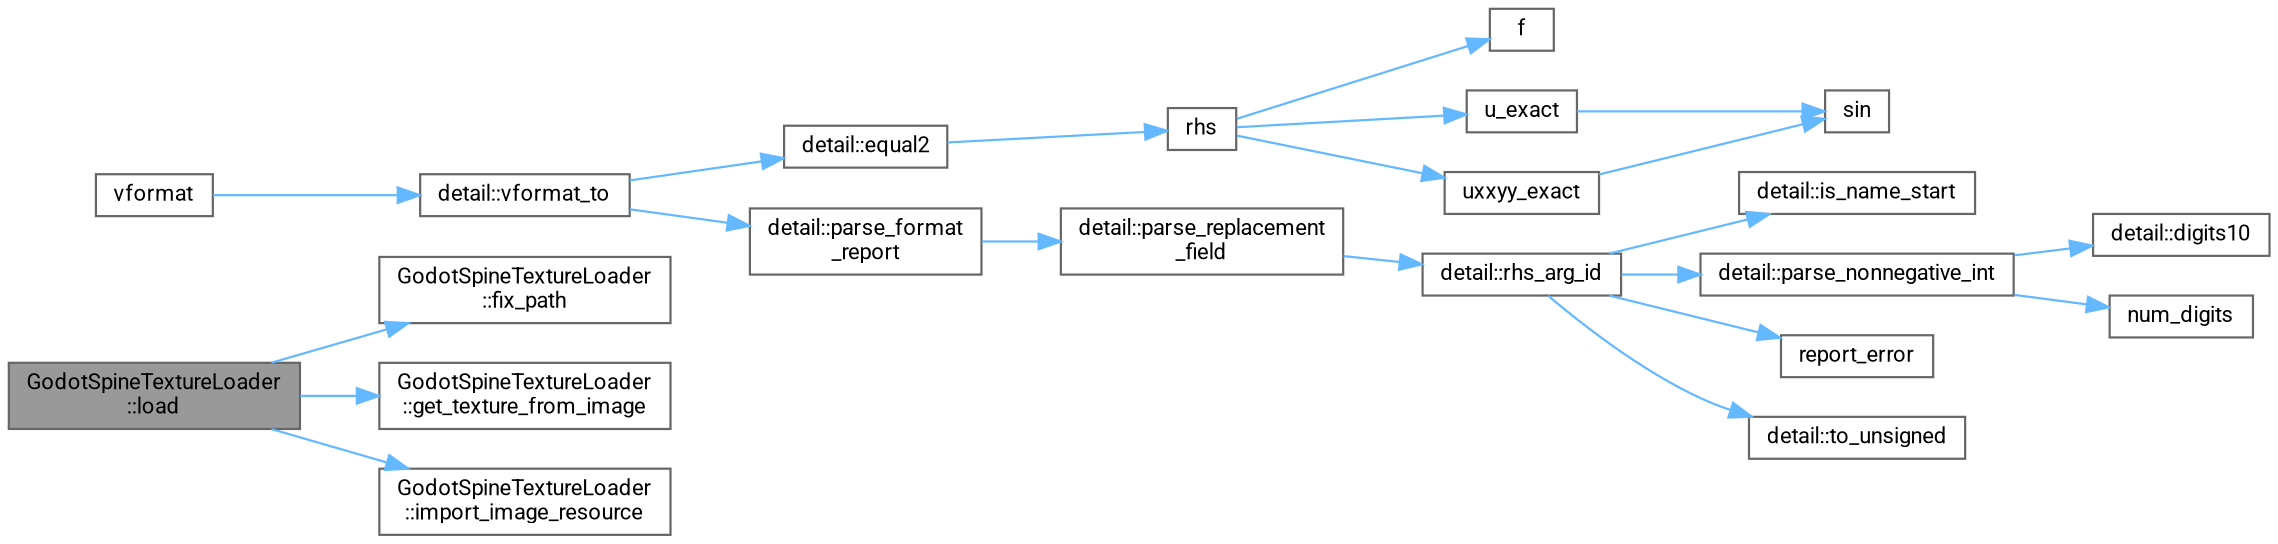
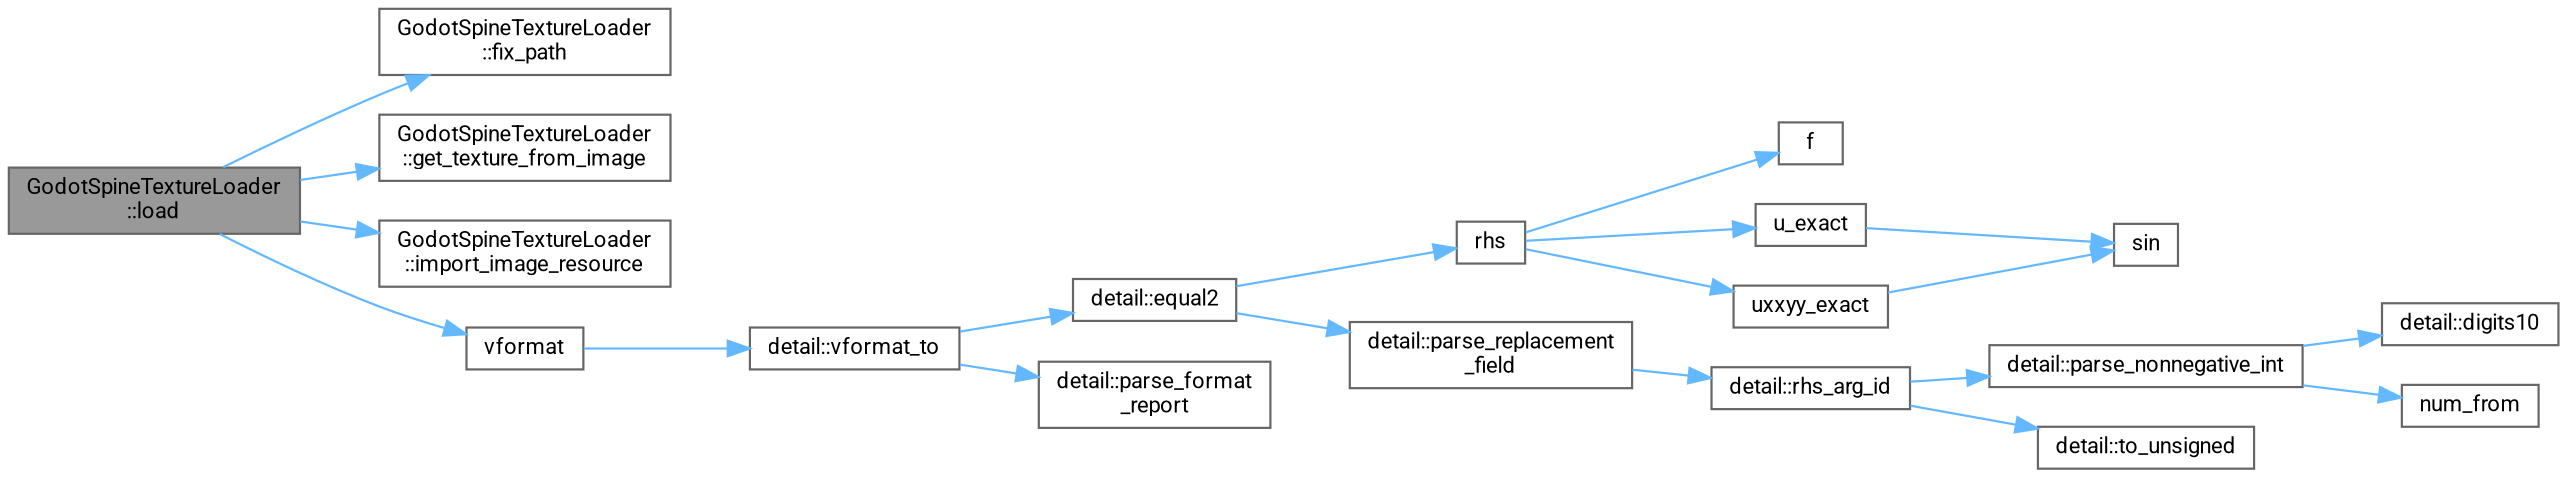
node "detail::is_name_start": removed
edge "detail::parse_format _report" -> "detail::parse_replacement _field": now "detail::equal2" -> "detail::parse_replacement _field"
edge "GodotSpineTextureLoader ::load" -> "vformat": added
node "num_digits": label "num_digits" -> "num_from"
node "report_error": removed
